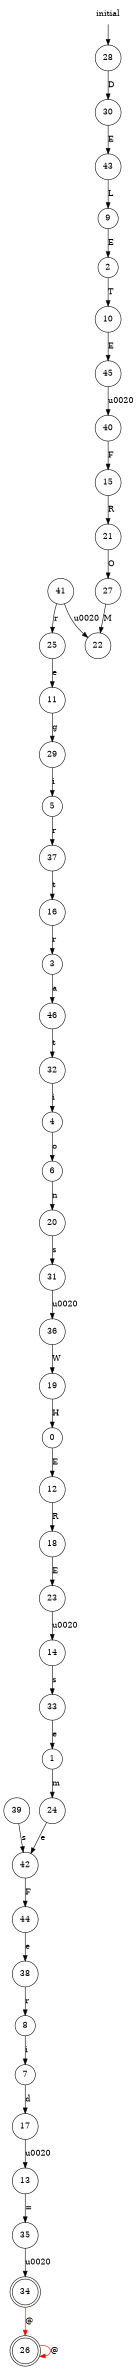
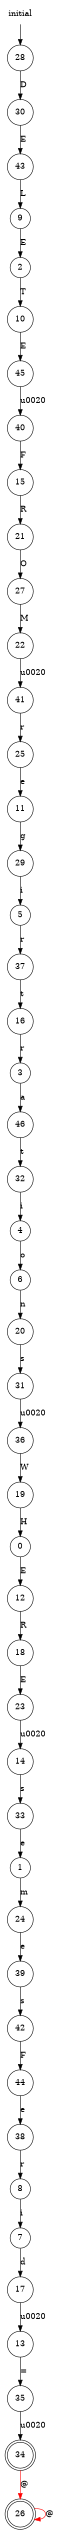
edge "41" -> "22": reversed
edge "24" -> "42": now "24" -> "39"
